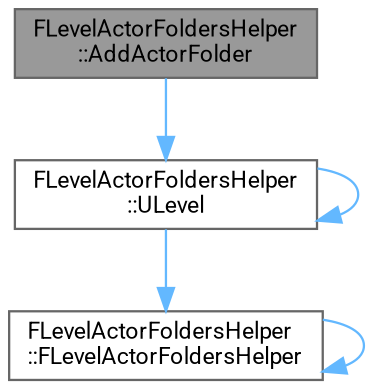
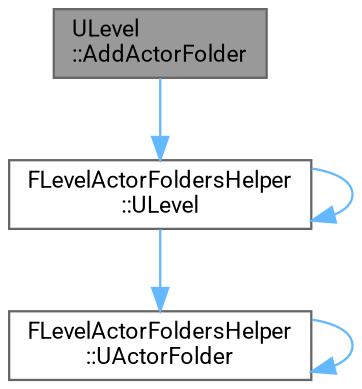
node "FLevelActorFoldersHelper ::AddActorFolder": label "FLevelActorFoldersHelper ::AddActorFolder" -> "ULevel ::AddActorFolder"
node "FLevelActorFoldersHelper ::FLevelActorFoldersHelper": label "FLevelActorFoldersHelper ::FLevelActorFoldersHelper" -> "FLevelActorFoldersHelper ::UActorFolder"
